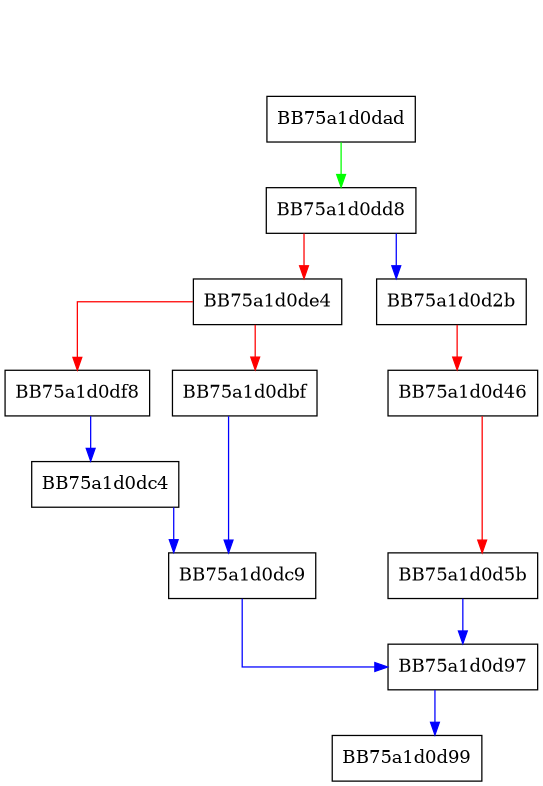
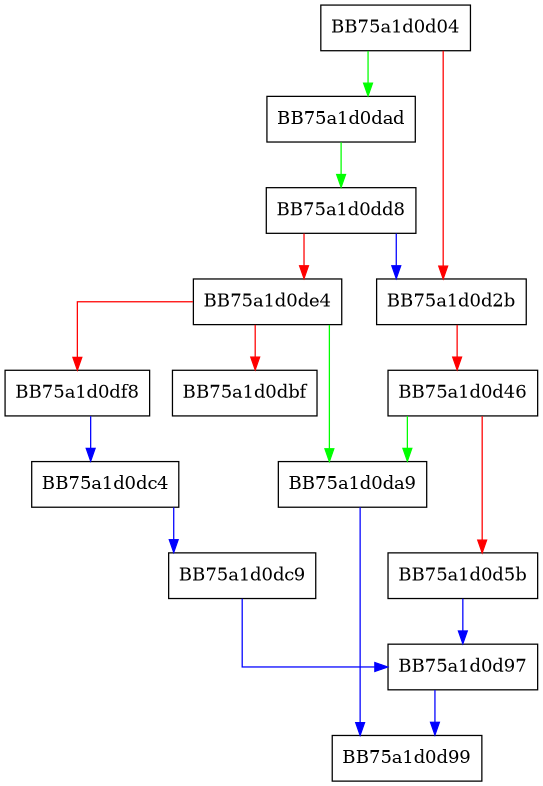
node "BB75a1d0d04": added
edge "BB75a1d0dbf" -> "BB75a1d0dc9": removed
node "BB75a1d0da9": added
